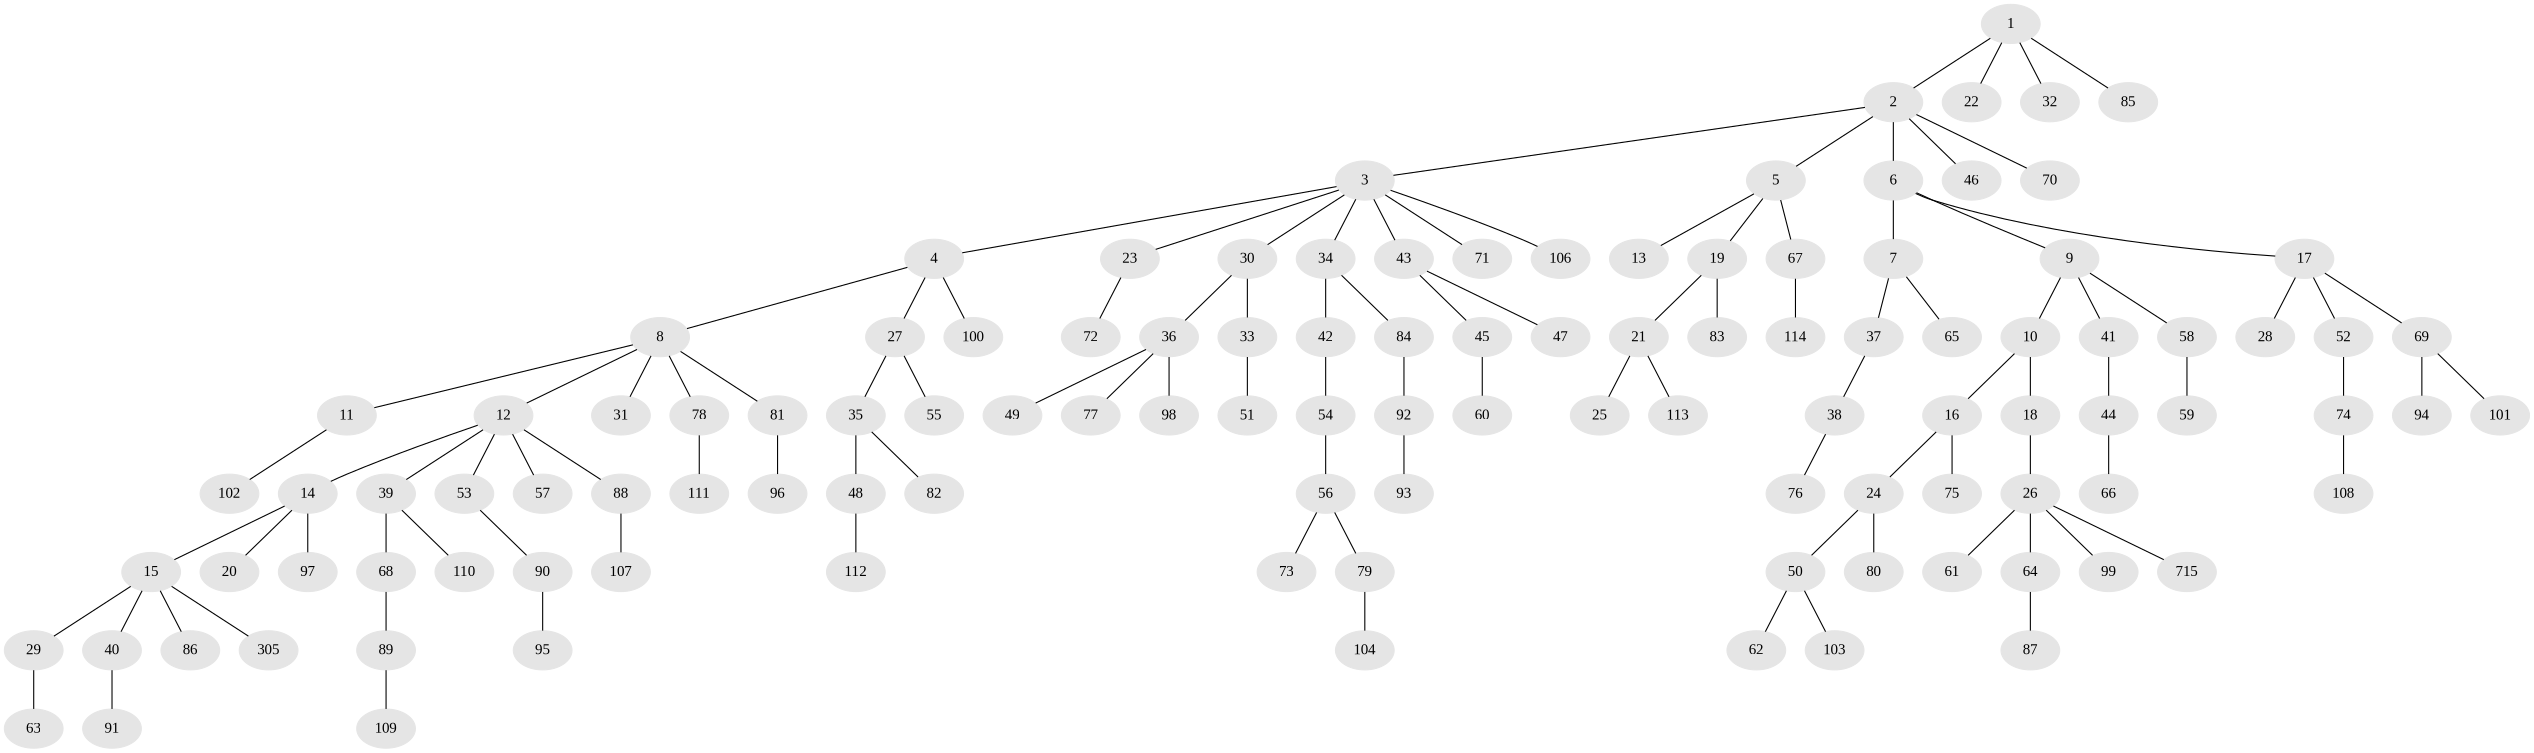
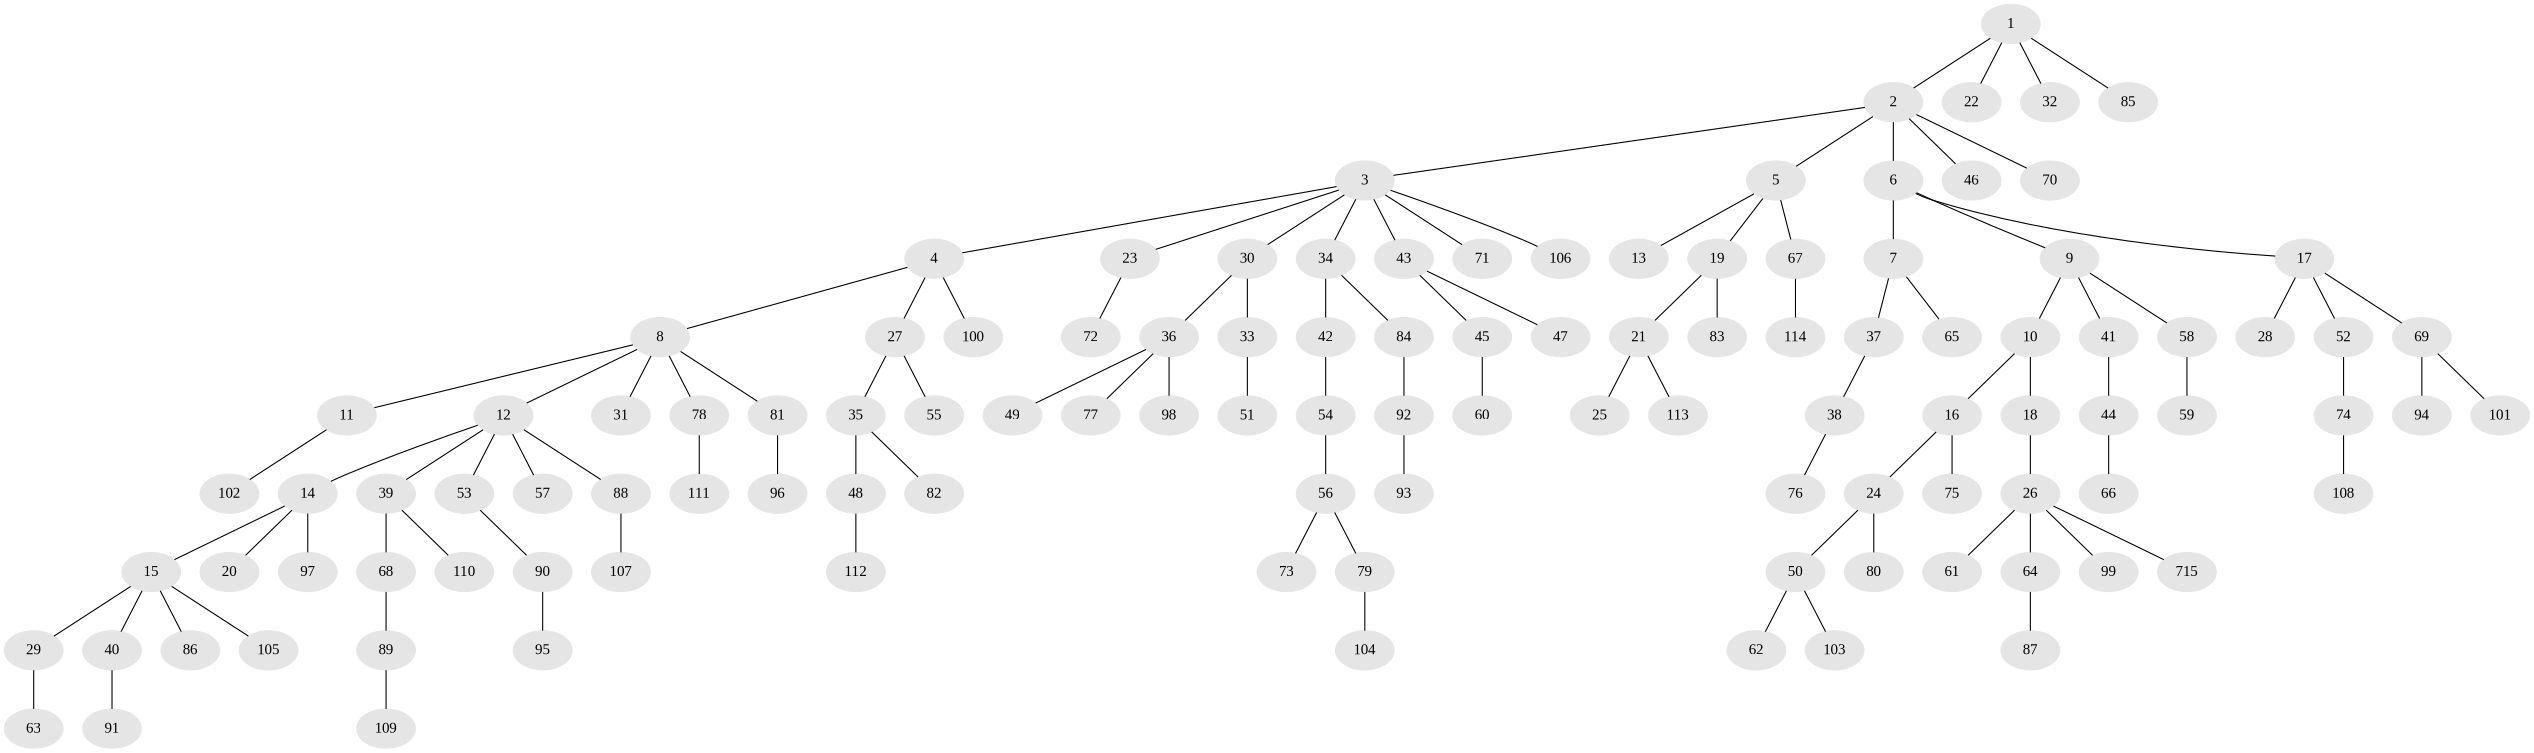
node "305": label "305" -> "105"
